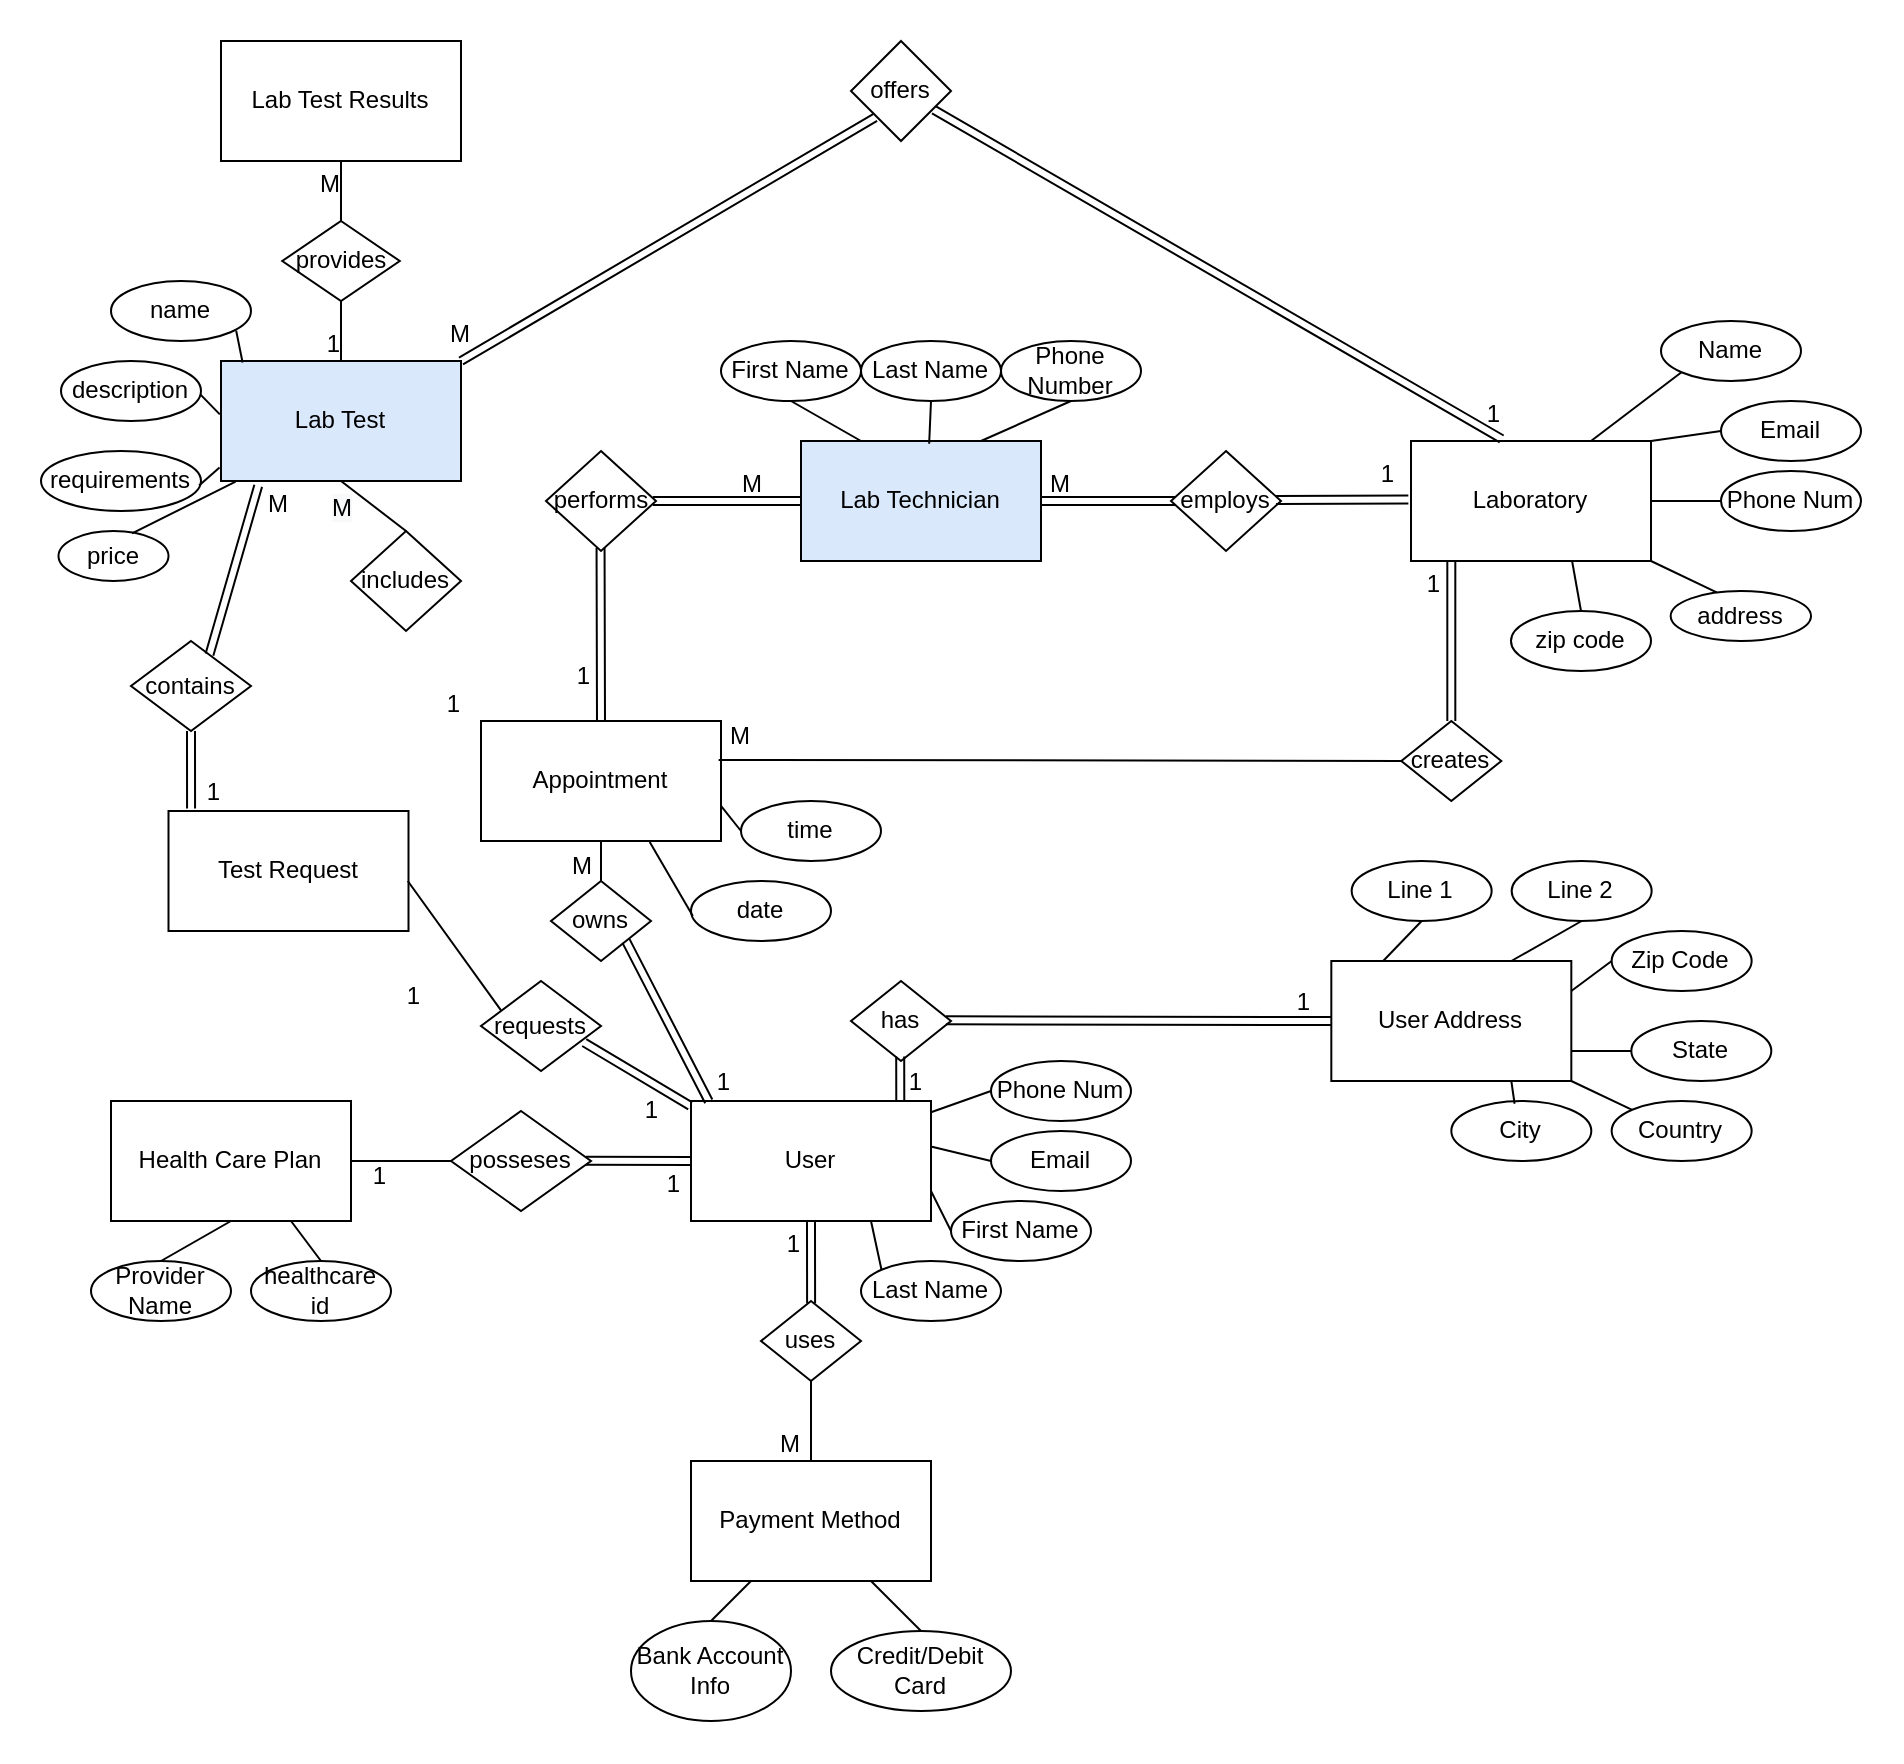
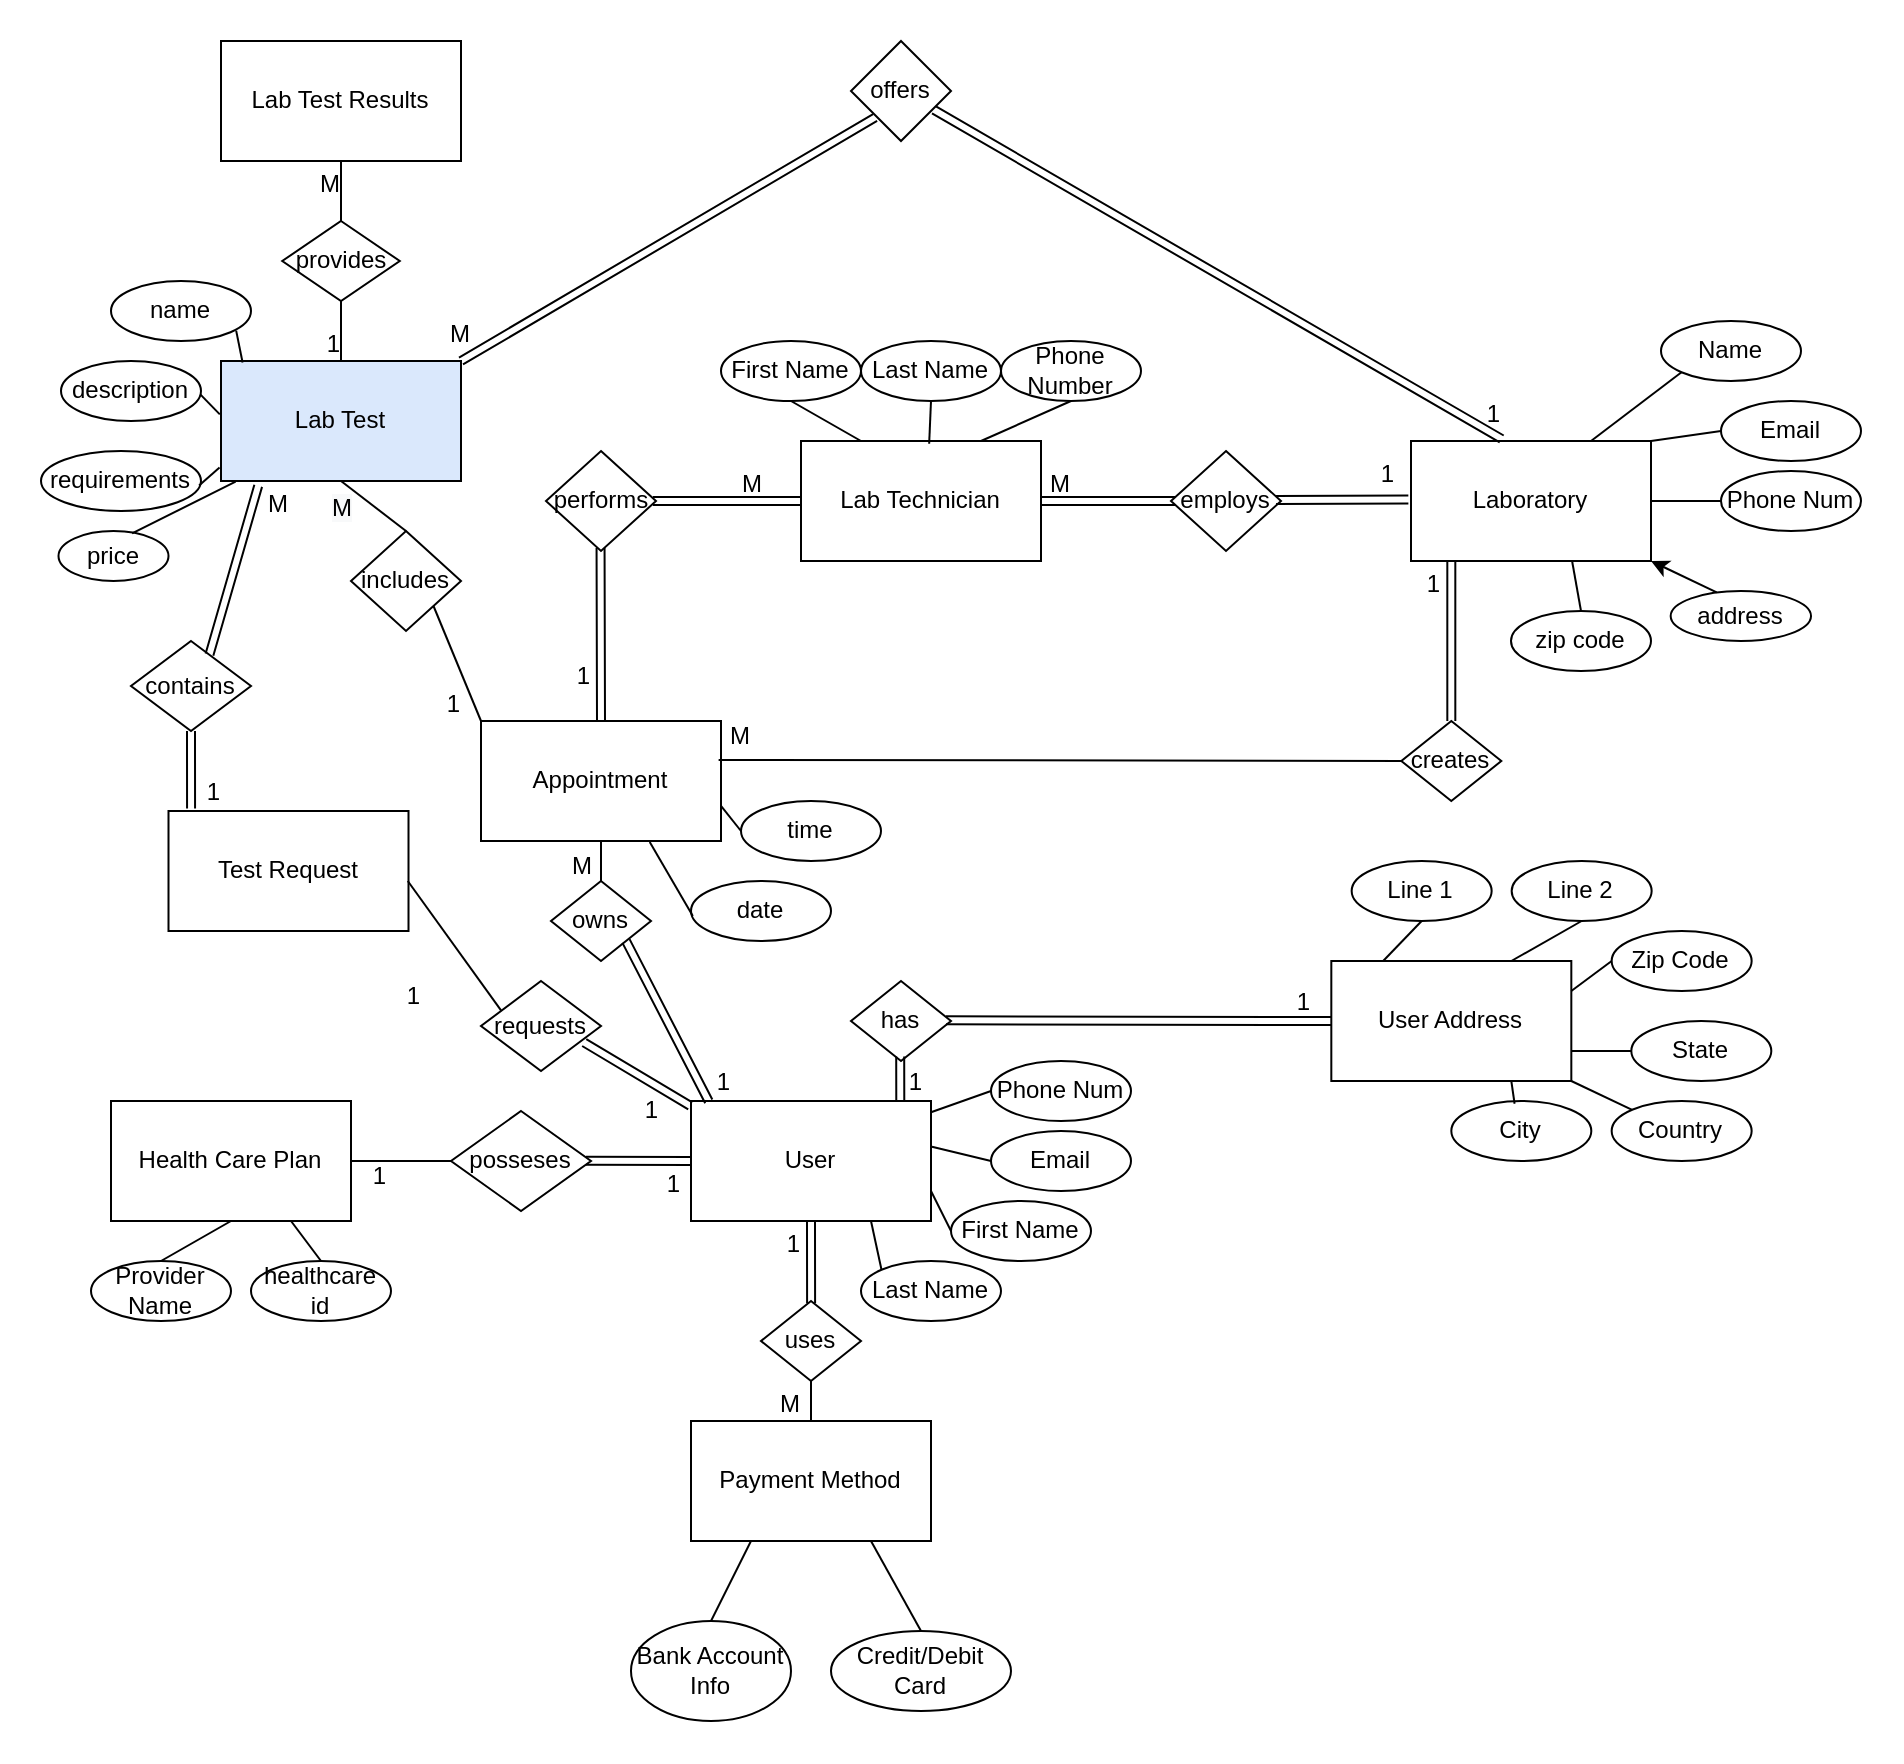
node "Lab Technician": fillcolor #dae8fc -> #ffffff
edge "Laboratory" -- "address": arrowhead none -> classic
edge "includes" -- "Appointment": added
node "Payment Method": moved (811, 1521) -> (811, 1481)
